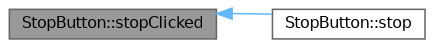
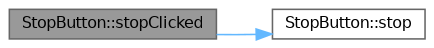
edge "StopButton::stop" -> "StopButton::stopClicked": reversed
